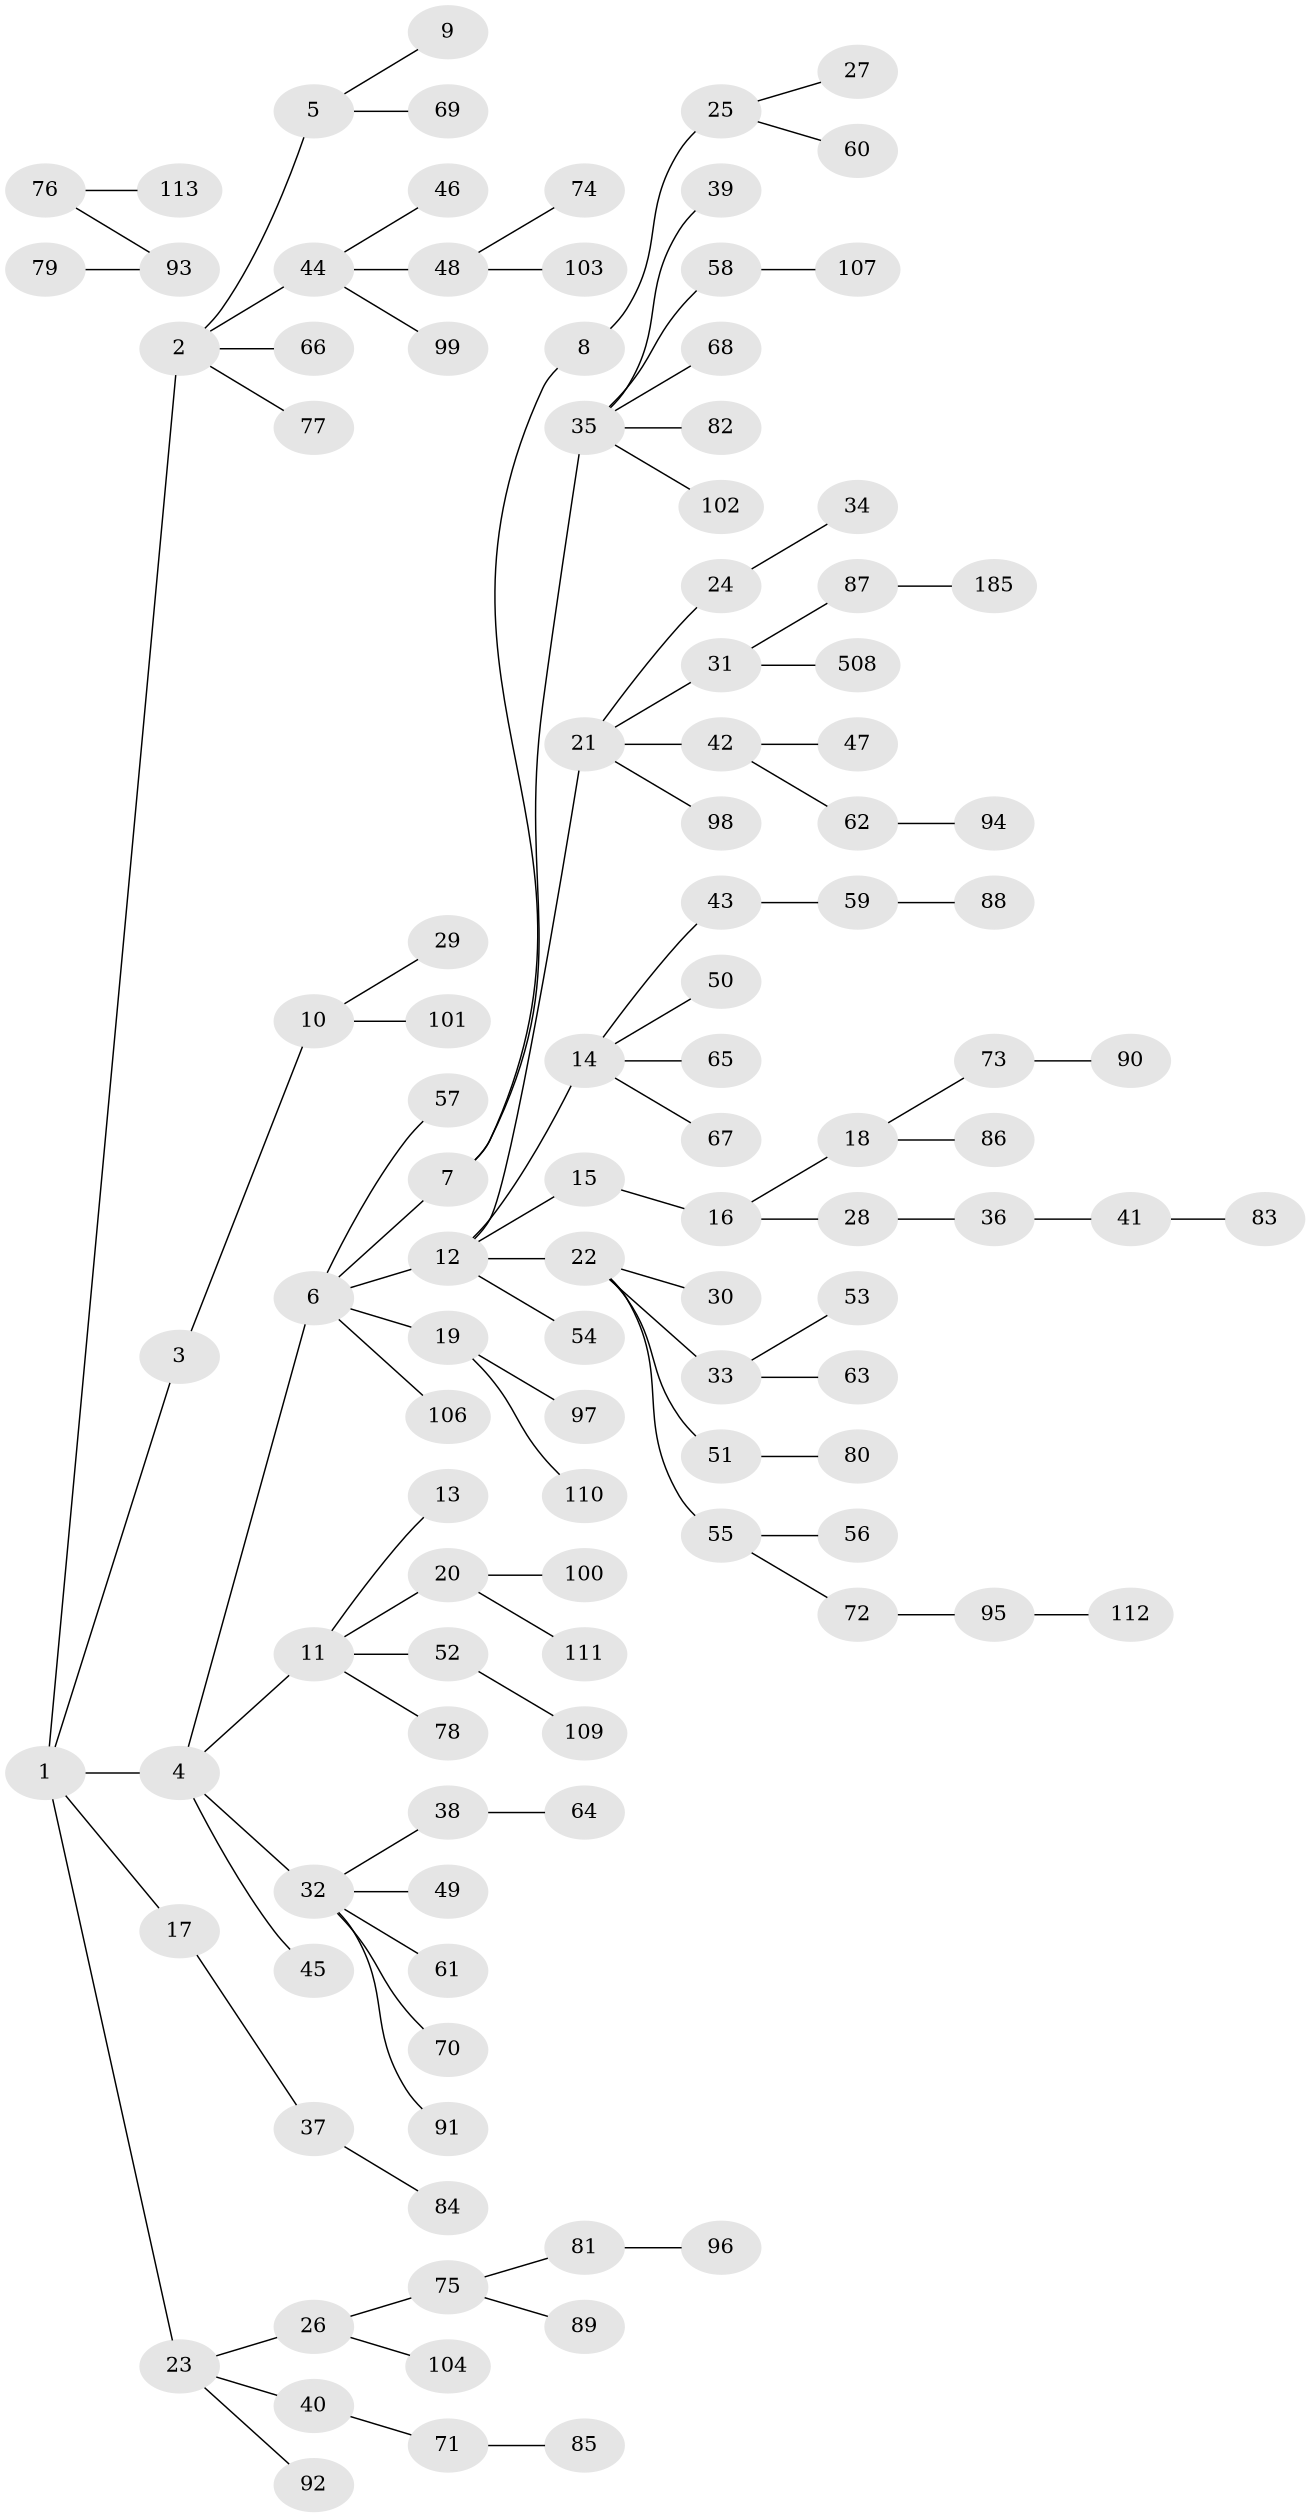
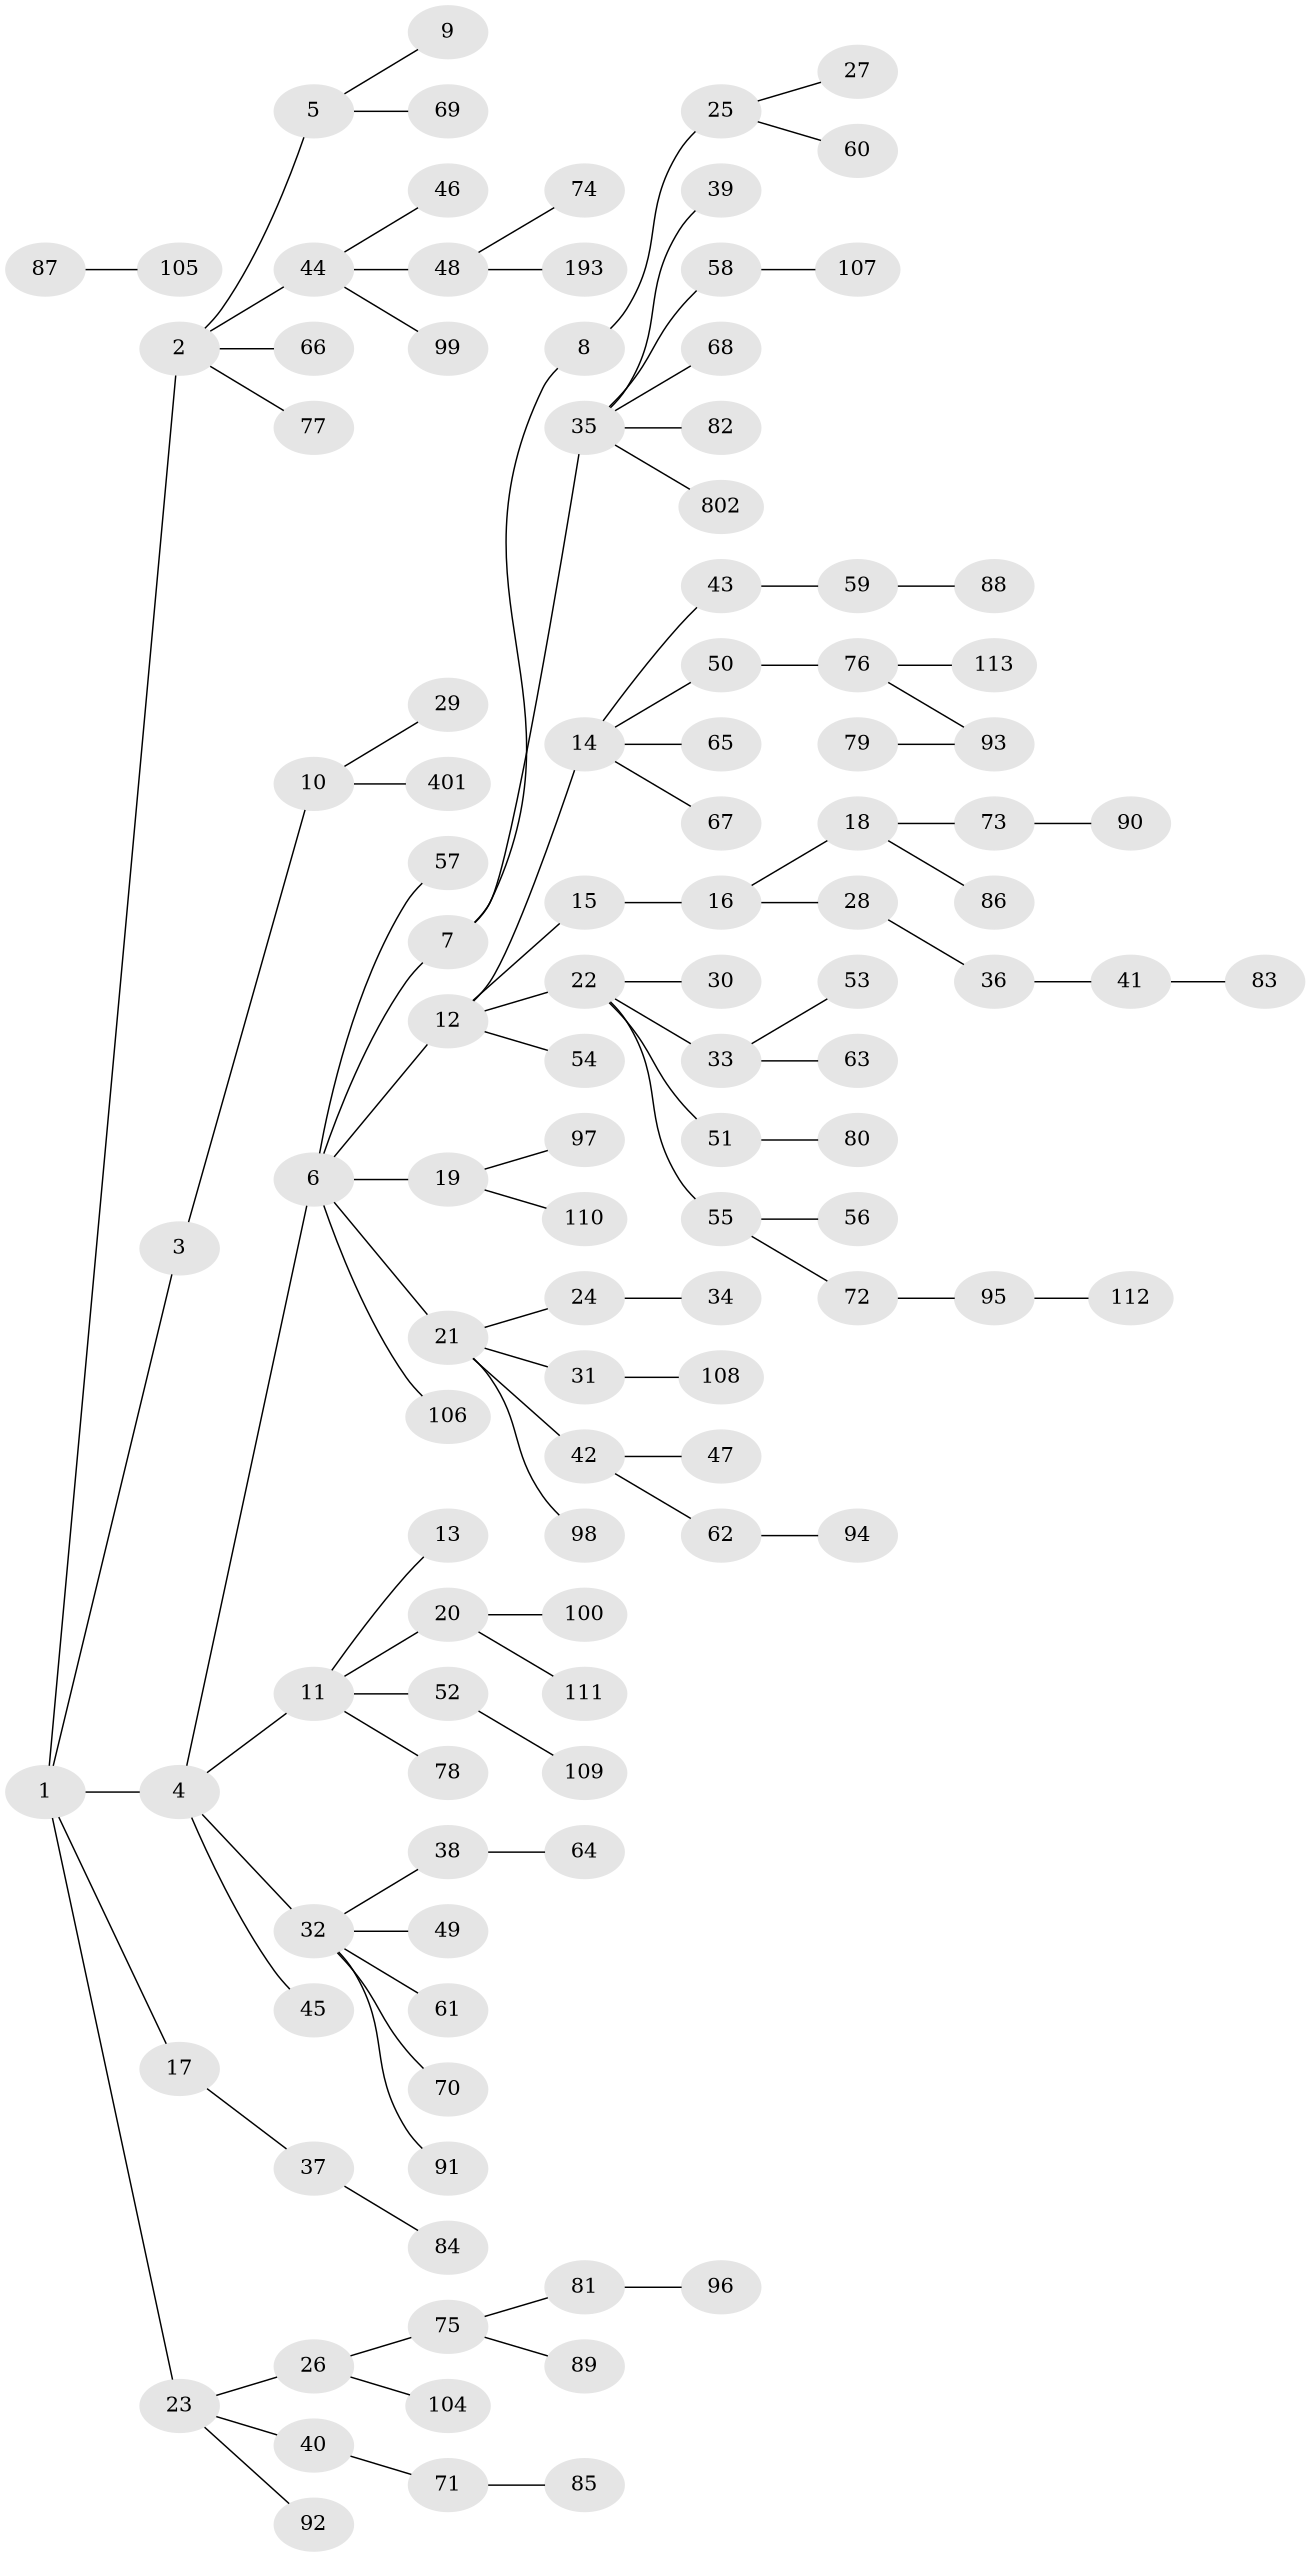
node "103": label "103" -> "193"
node "102": label "102" -> "802"
node "185": label "185" -> "105"
edge "87" -- "31": removed
edge "50" -- "76": added
node "508": label "508" -> "108"
edge "21" -- "12": now "21" -- "6"
node "101": label "101" -> "401"
